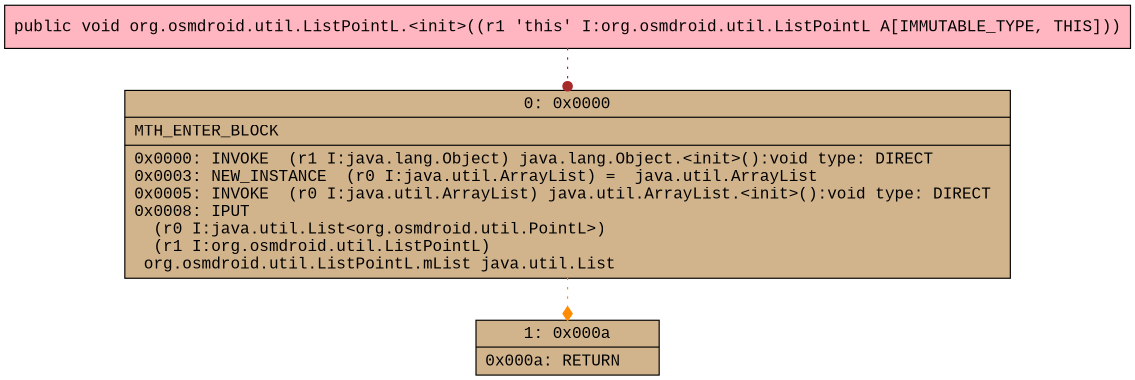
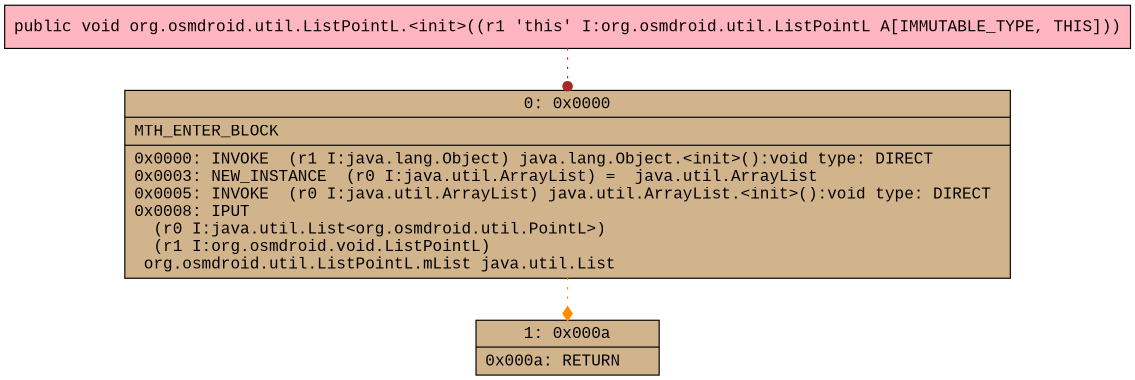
node "0: 0x0000": text "(r1 I:org.osmdroid.util.ListPointL)" -> "(r1 I:org.osmdroid.void.ListPointL)"
